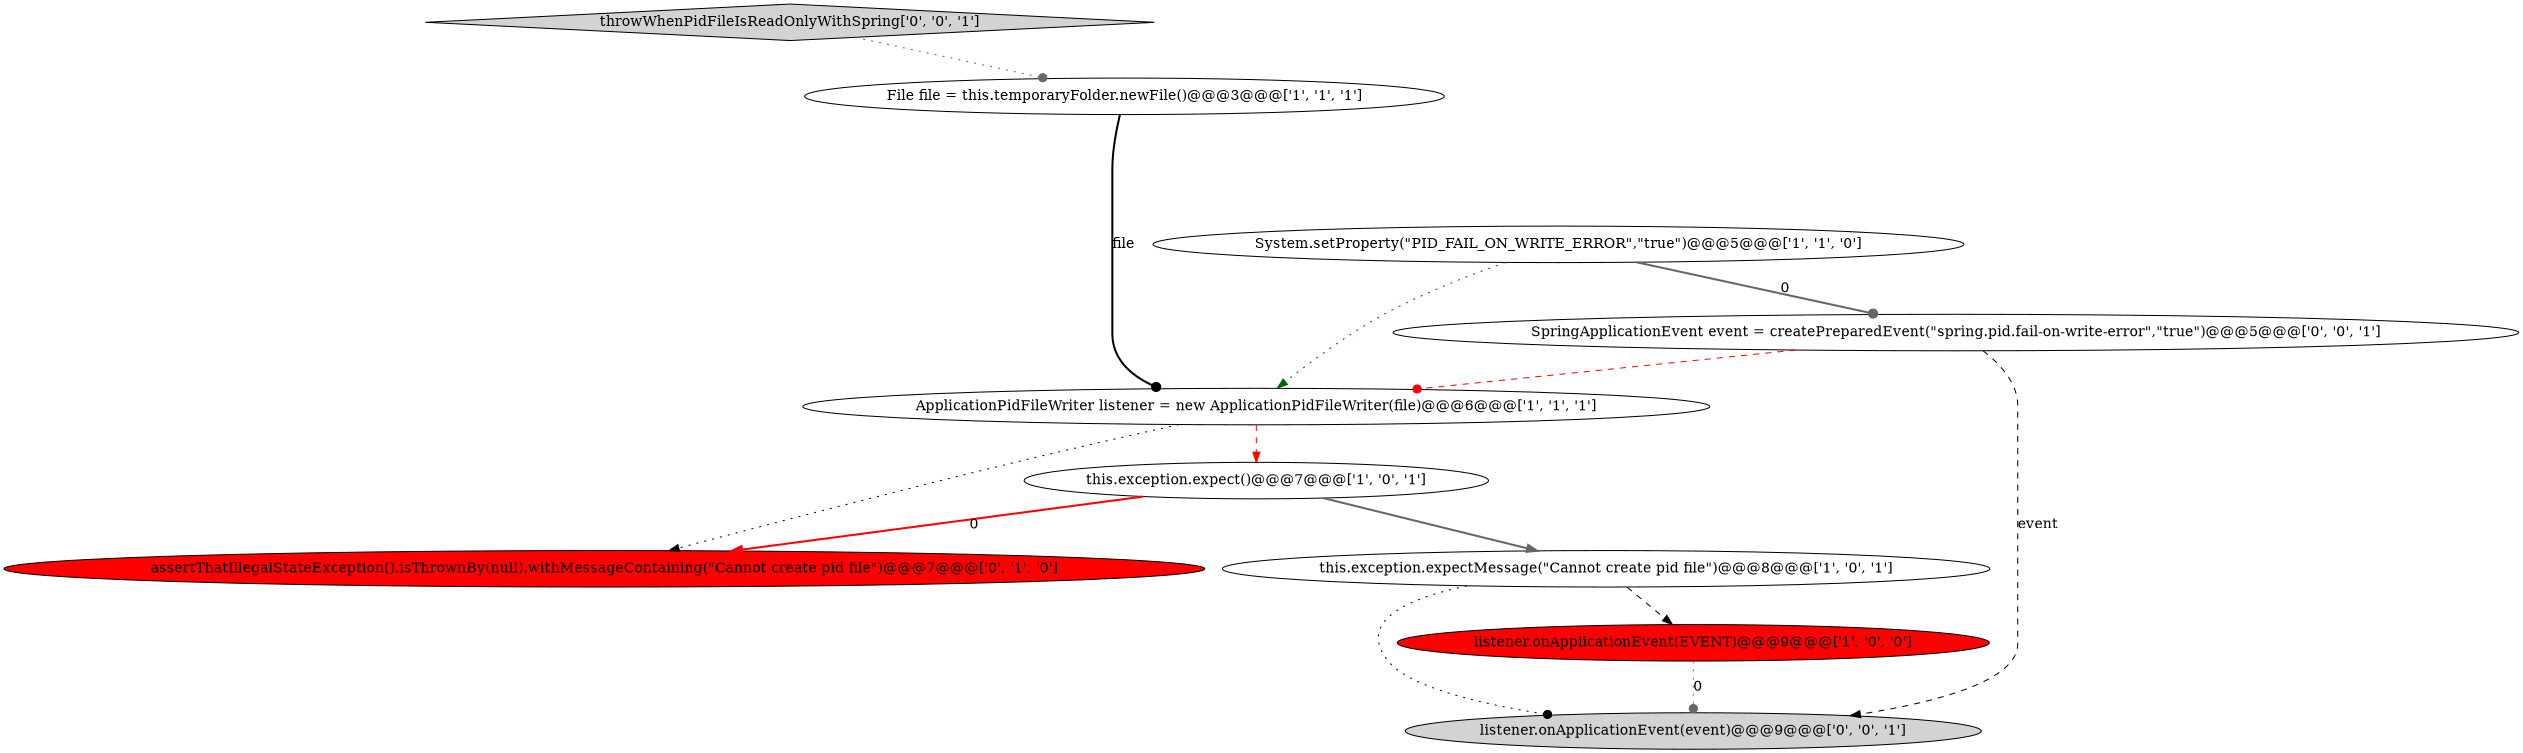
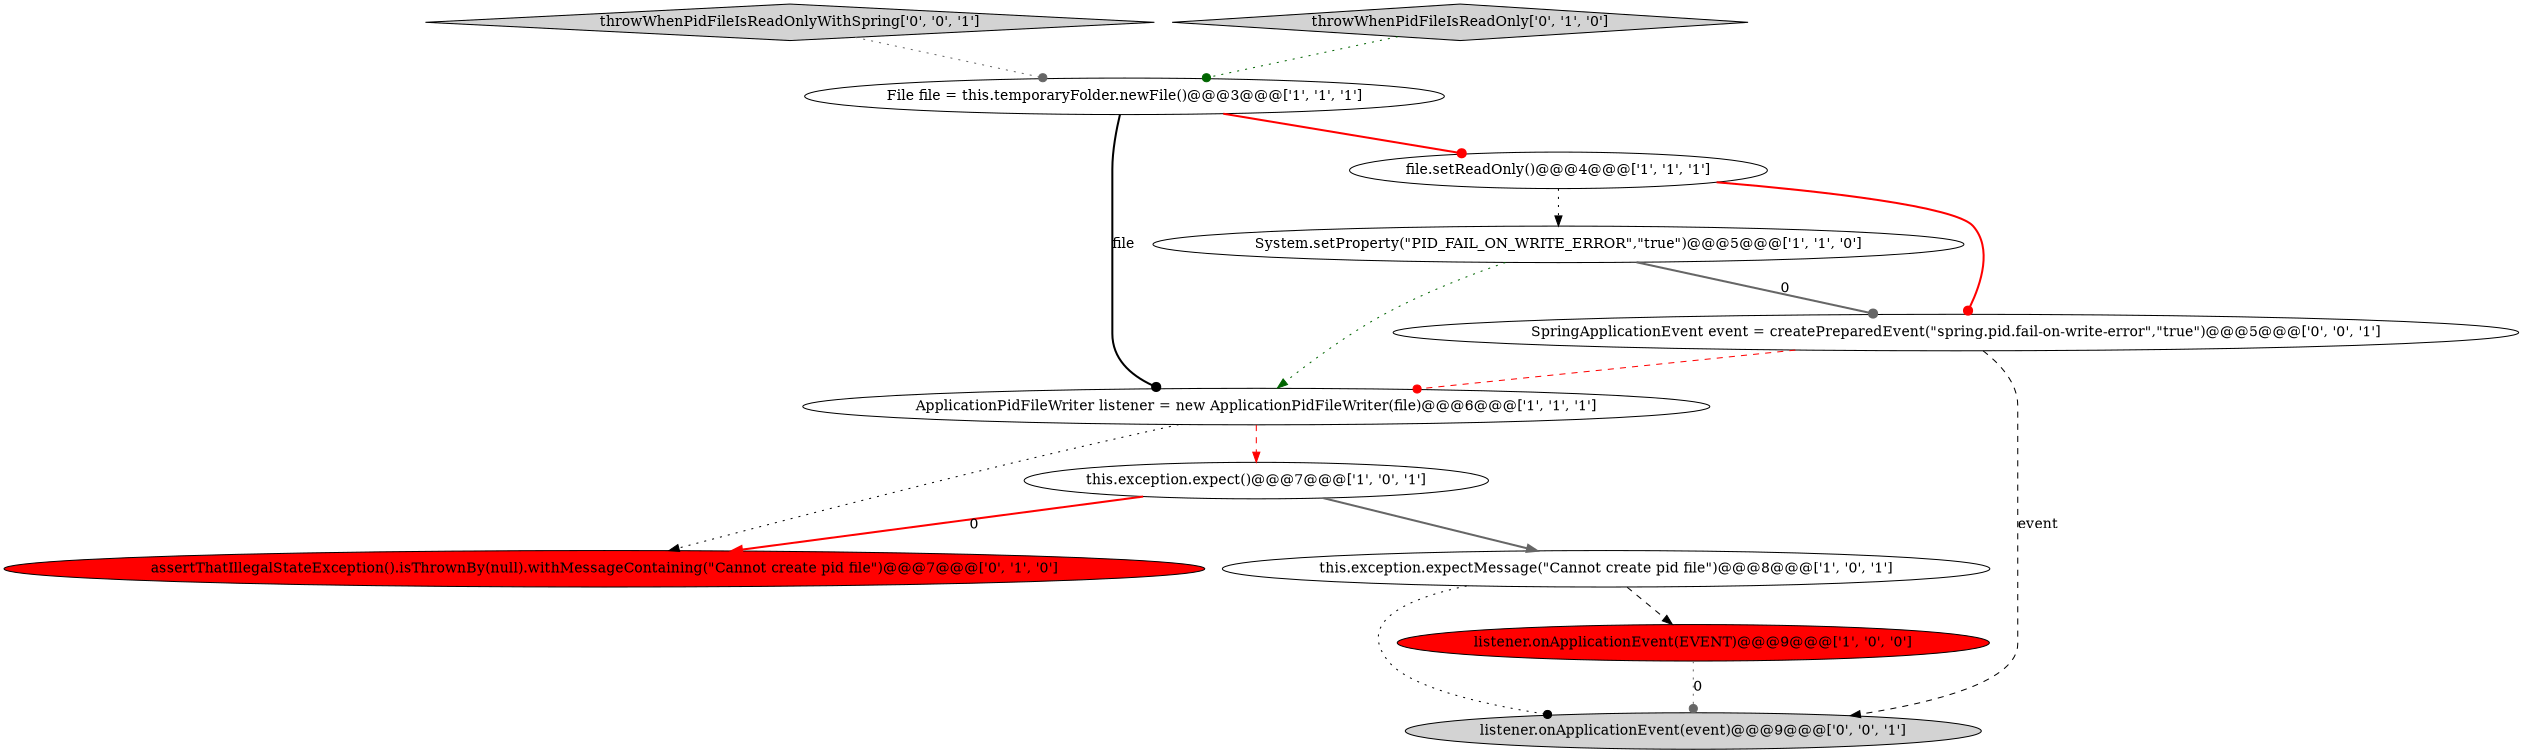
node "throwWhenPidFileIsReadOnly['0', '1', '0']": added
node "file.setReadOnly()@@@4@@@['1', '1', '1']": added
